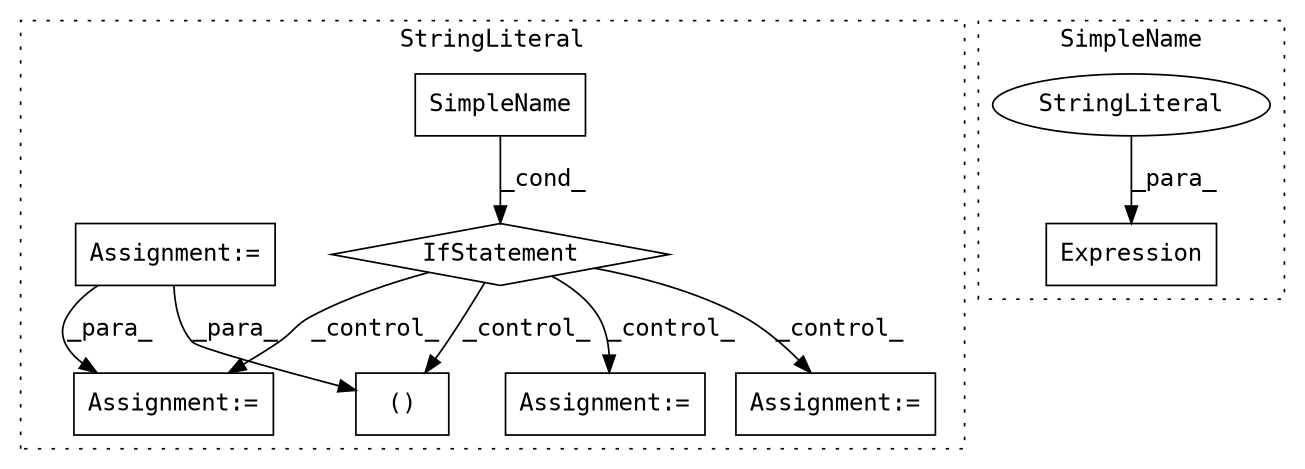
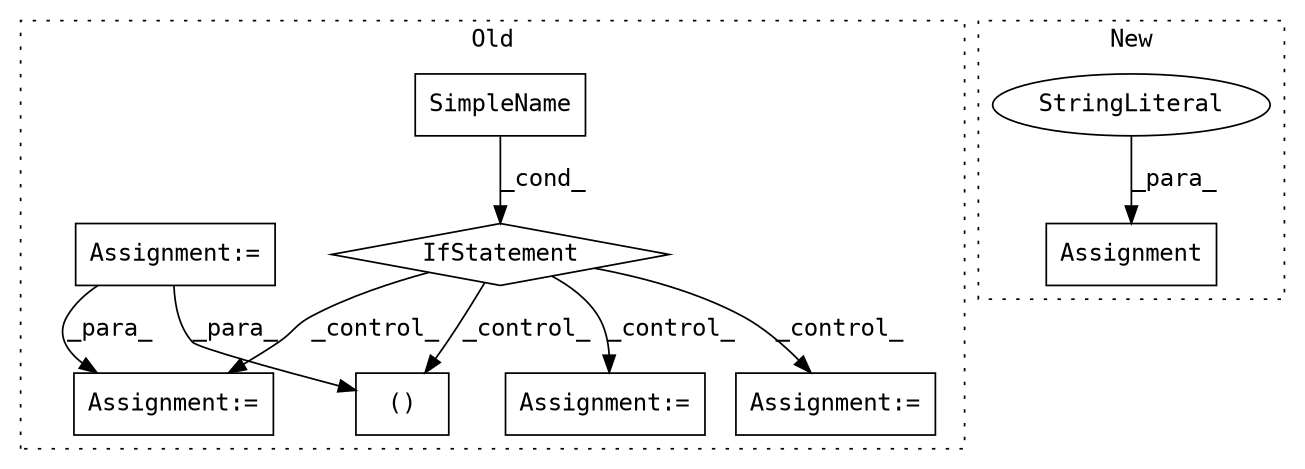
cluster "StringLiteral": label "StringLiteral" -> "Old"
cluster "SimpleName": label "SimpleName" -> "New"
node "Expression": label "Expression" -> "Assignment"
